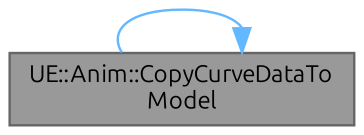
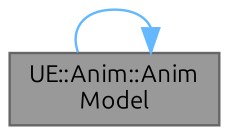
node "UE::Anim::CopyCurveDataTo Model": label "UE::Anim::CopyCurveDataTo Model" -> "UE::Anim::Anim Model"
